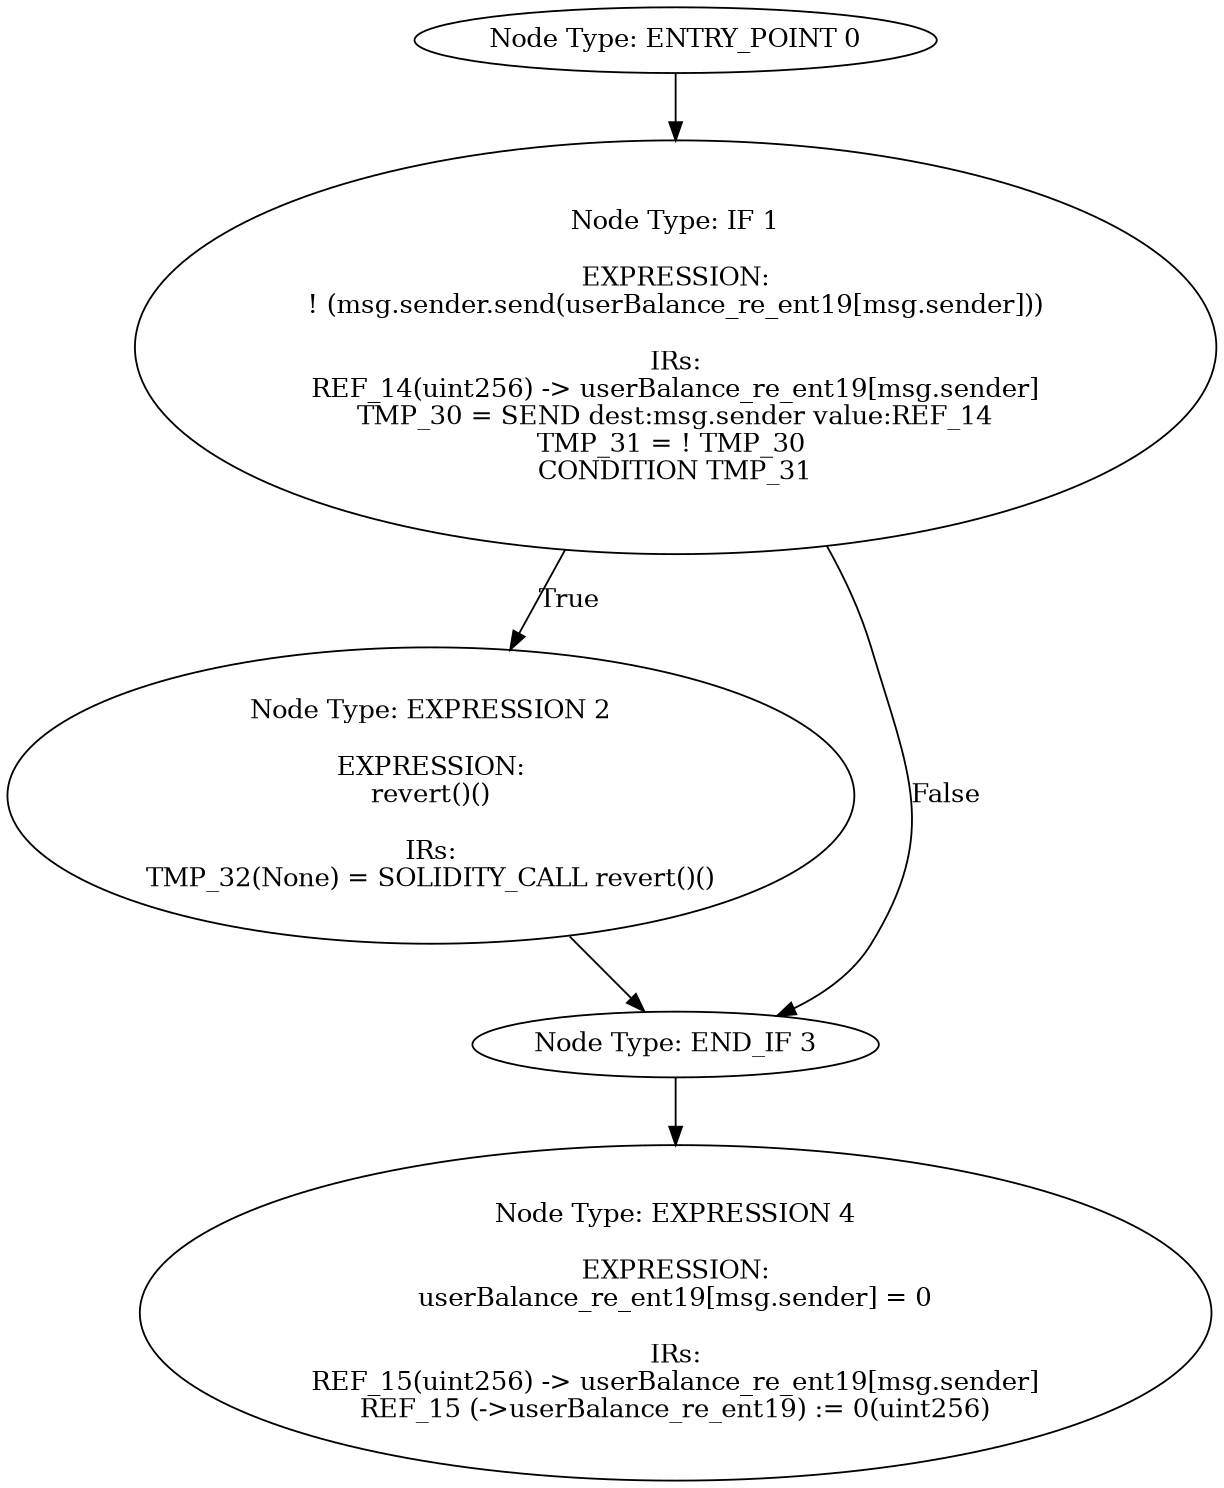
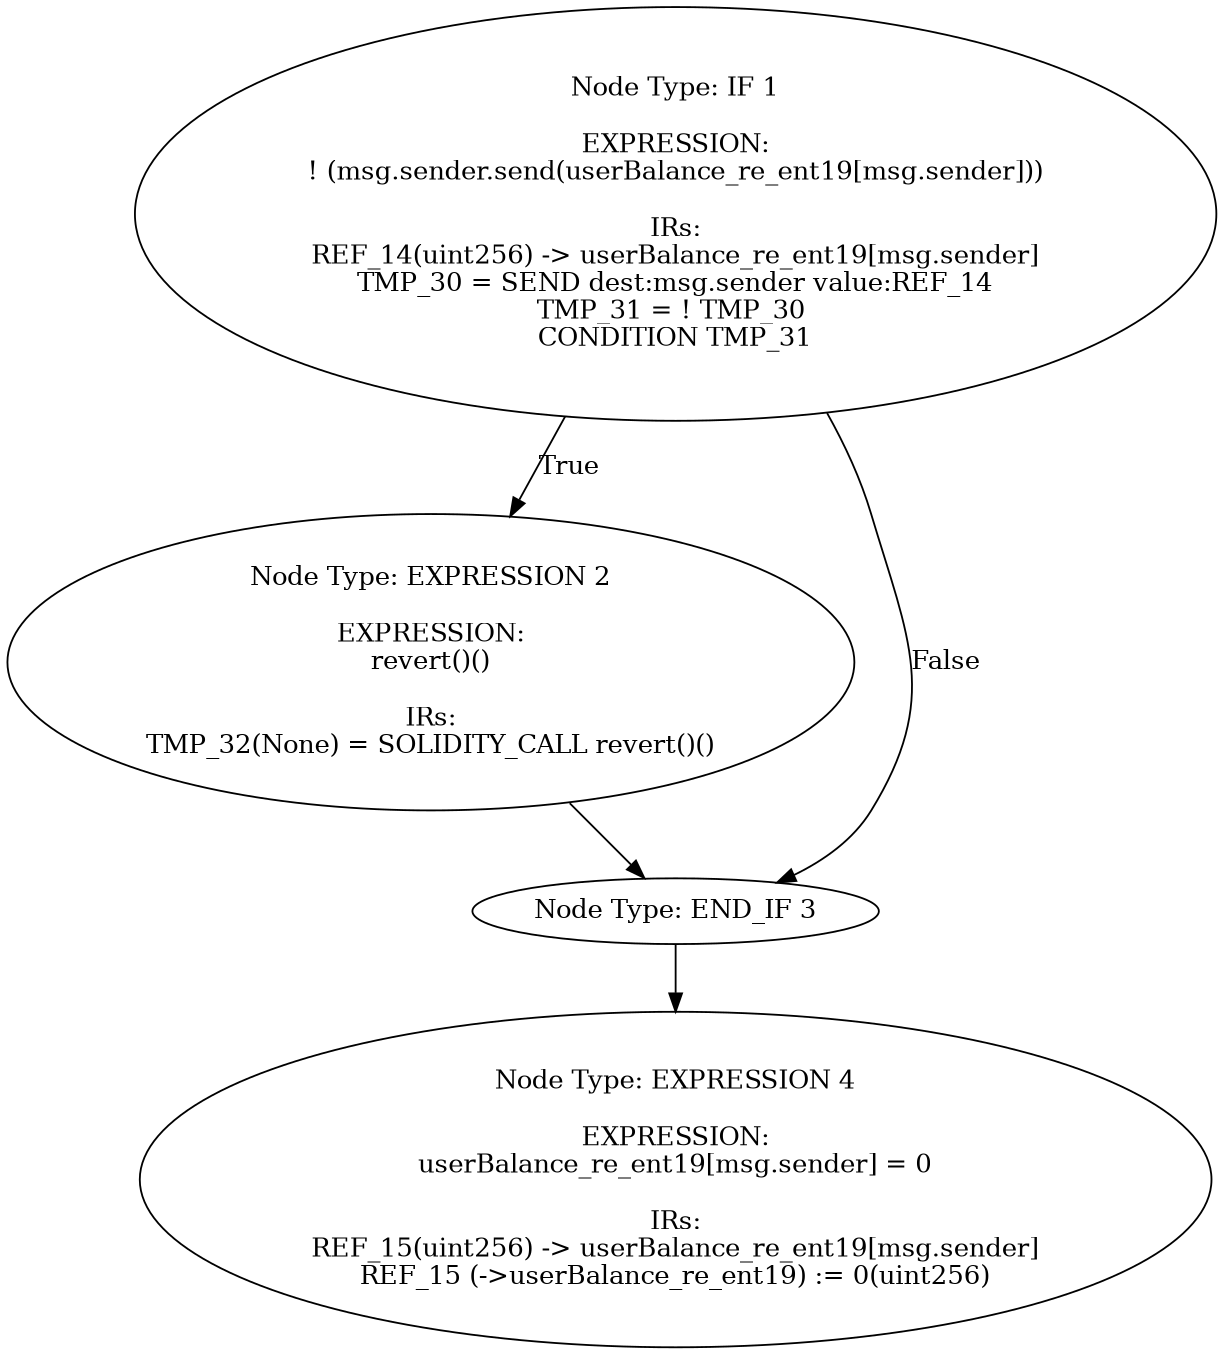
node "Node Type: ENTRY_POINT 0": removed
